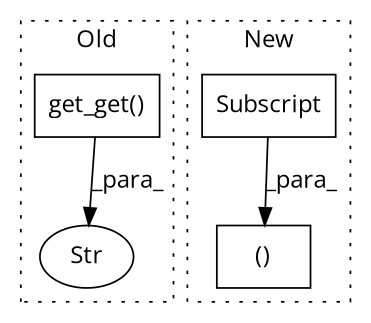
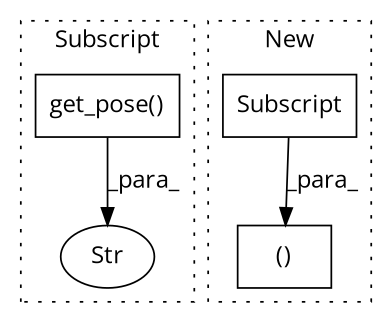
cluster "Old": label "Old" -> "Subscript"
node "get_get()": label "get_get()" -> "get_pose()"
